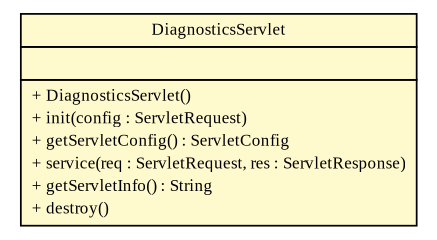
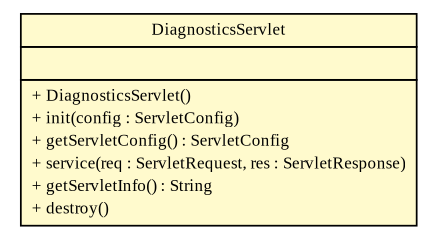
node "DiagnosticsServlet": text "+ init(config : ServletRequest)" -> "+ init(config : ServletConfig)"
